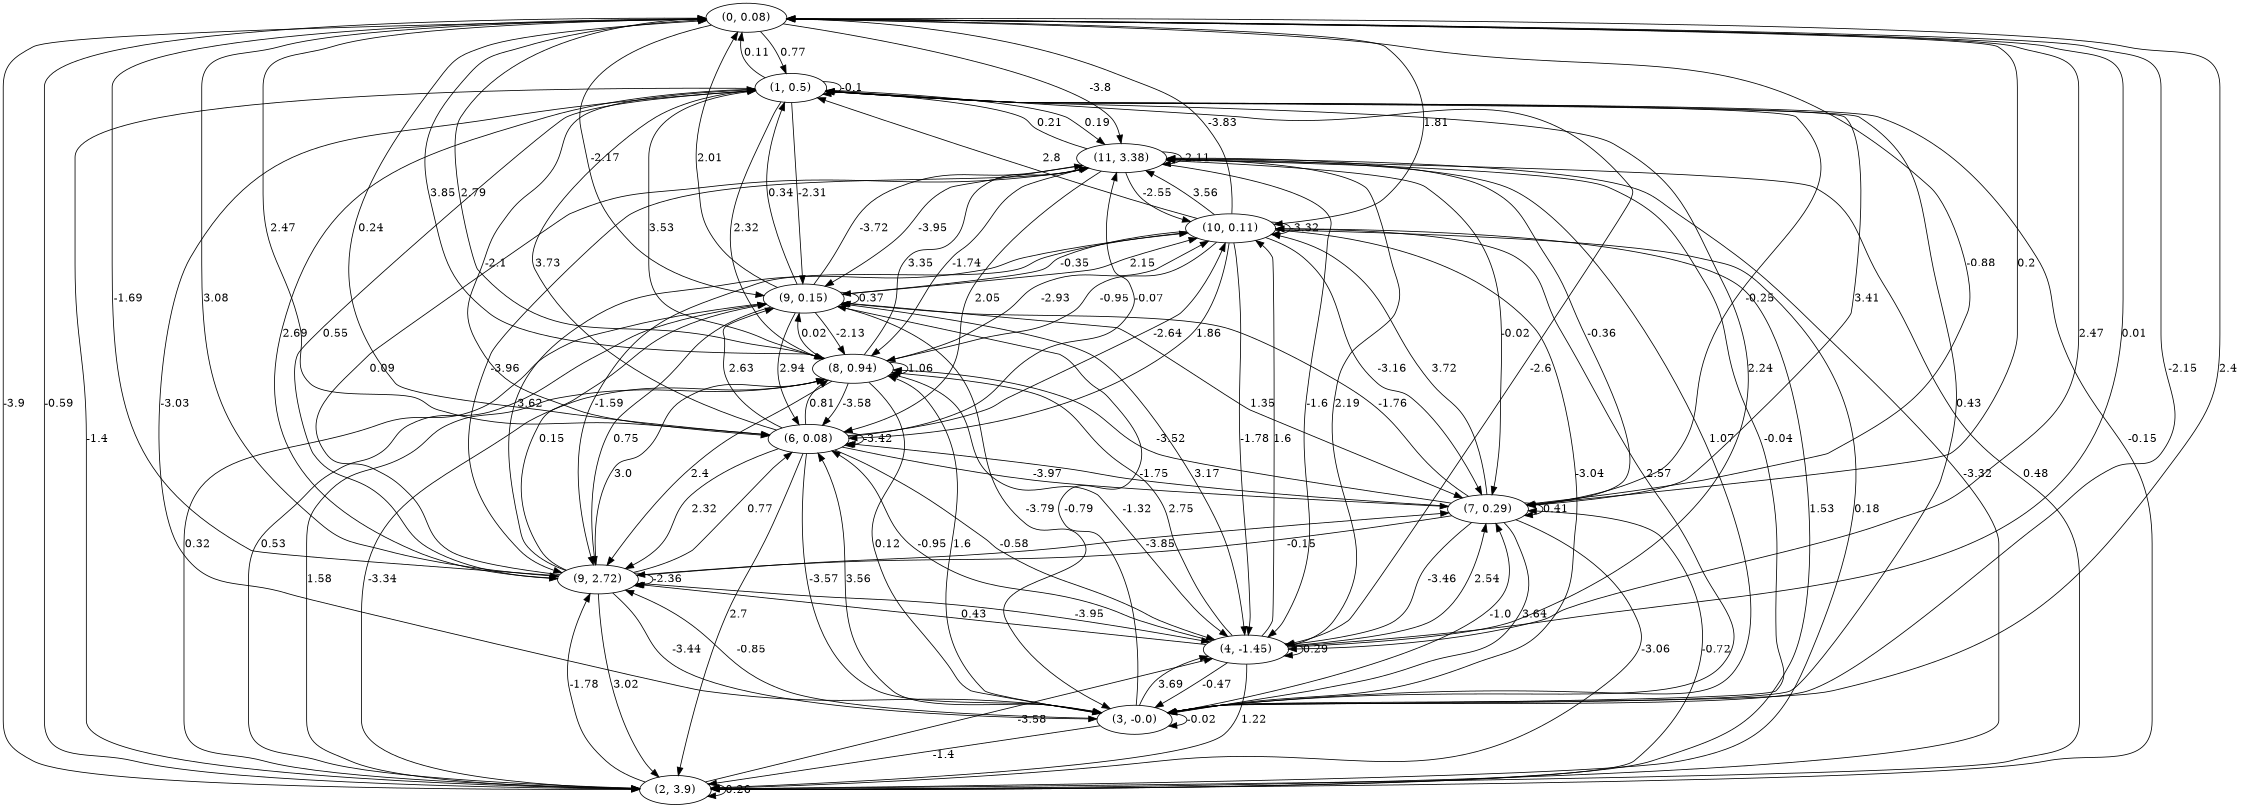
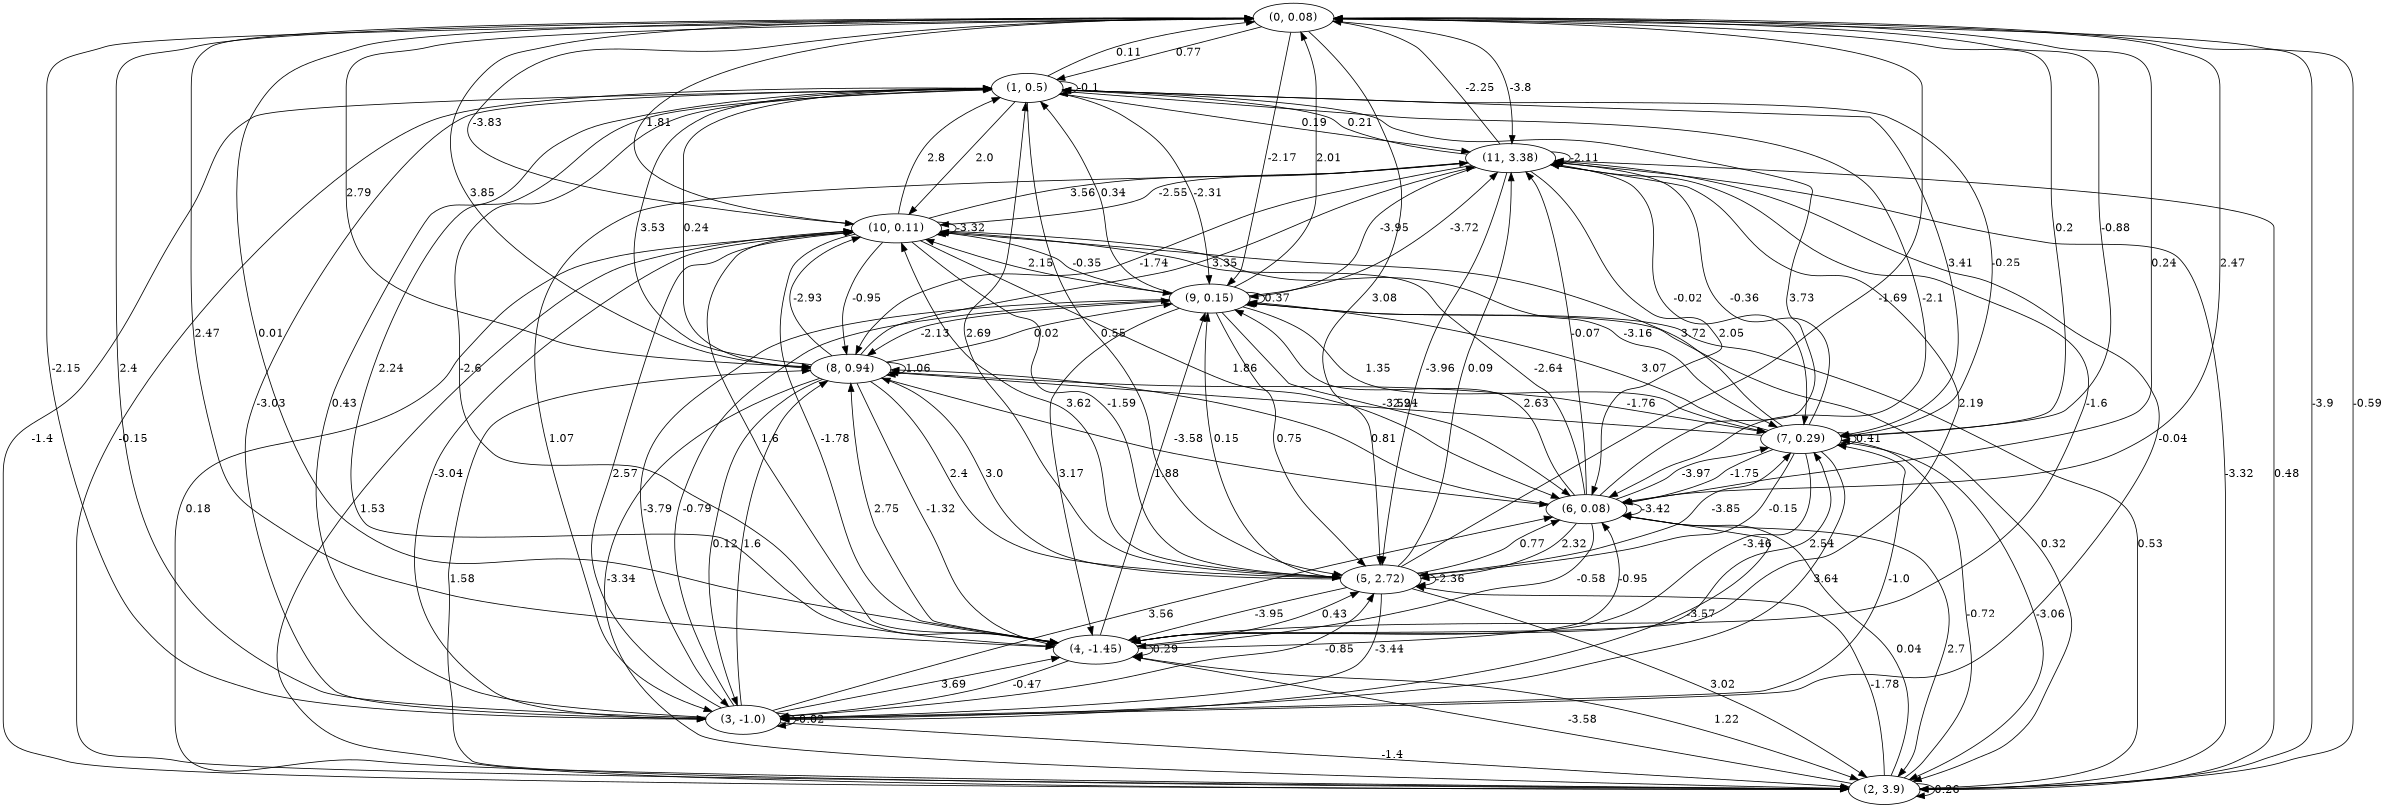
edge "(11, 3.38)" -> "(0, 0.08)": added, label "-2.25"
edge "(1, 0.5)" -> "(10, 0.11)": added, label "2.0"
edge "(1, 0.5)" -> "(8, 0.94)": label "2.32" -> "0.24"
edge "(8, 0.94)" -> "(7, 0.29)": added, label "-1.76"
edge "(7, 0.29)" -> "(9, 0.15)": label "-1.76" -> "3.07"
edge "(4, -1.45)" -> "(9, 0.15)": added, label "1.88"
node "(9, 2.72)": label "(9, 2.72)" -> "(5, 2.72)"
edge "(2, 3.9)" -> "(6, 0.08)": added, label "0.04"
node "(3, -0.0)": label "(3, -0.0)" -> "(3, -1.0)"
